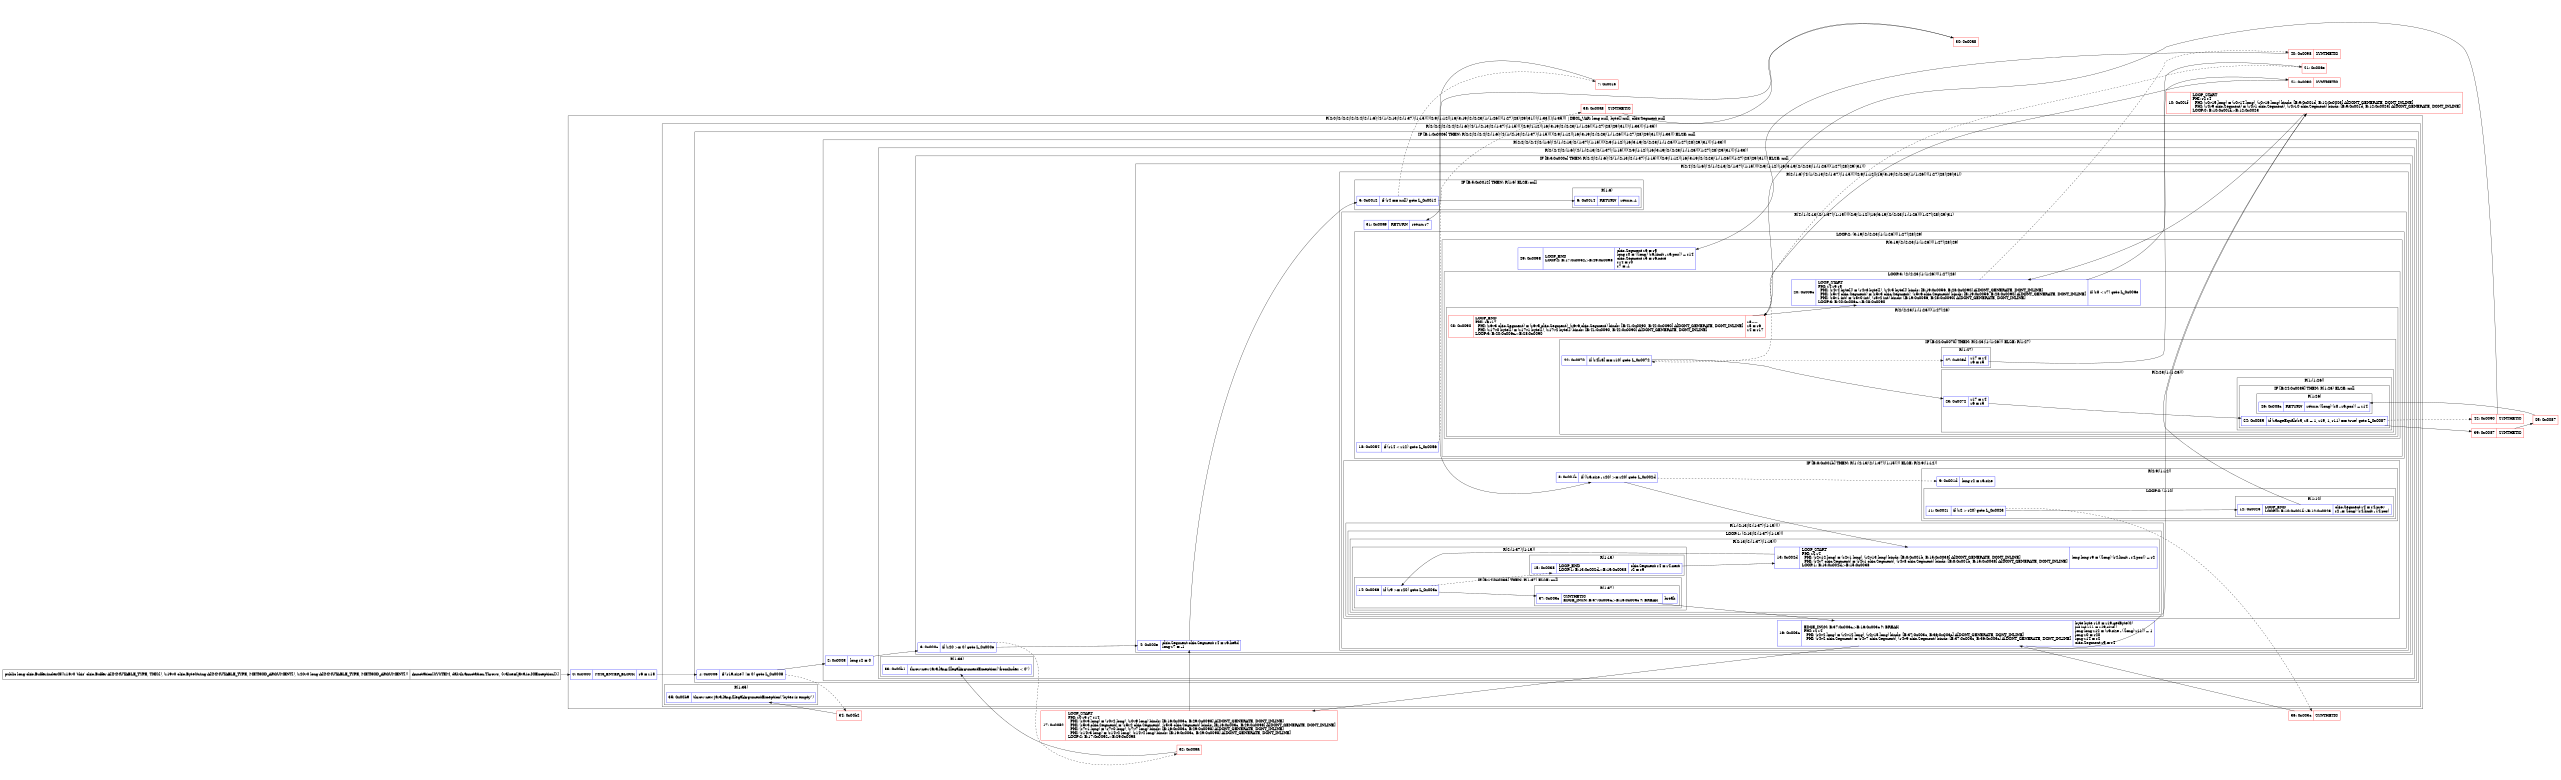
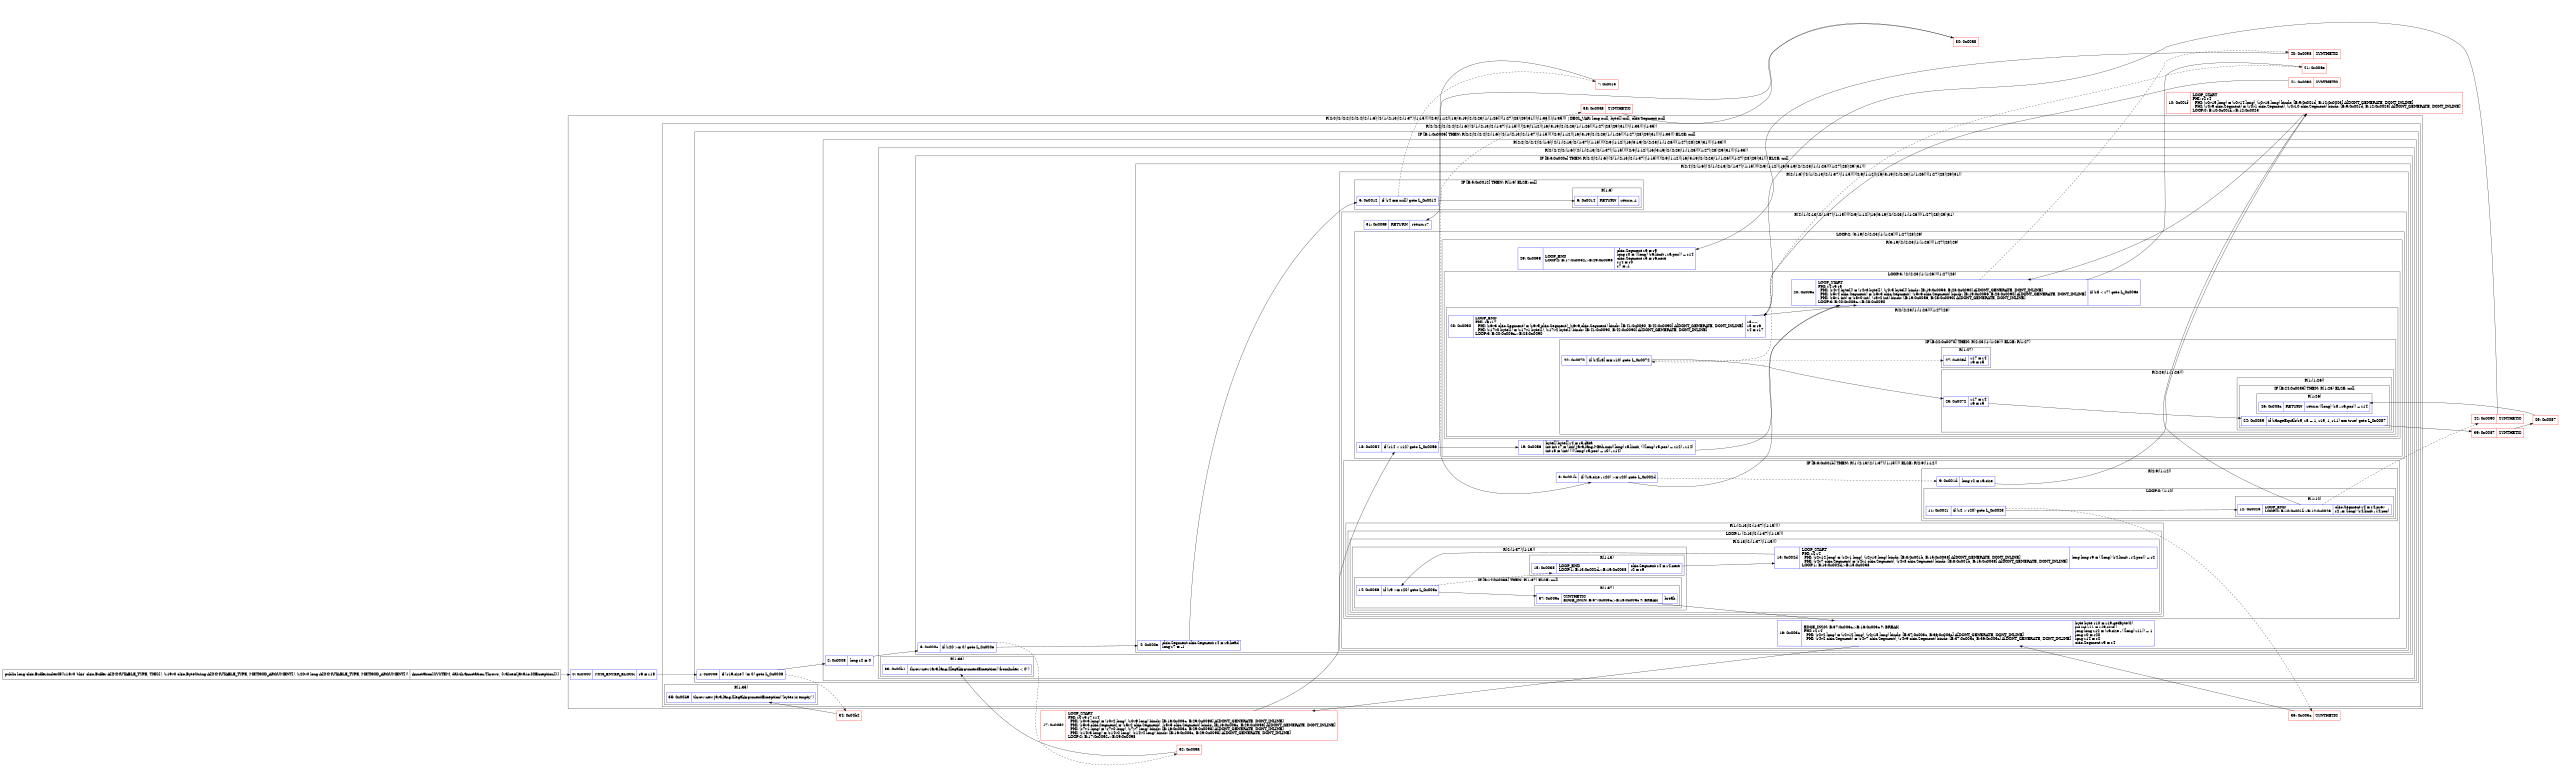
edge "27: 0x008d" -> "41: 0x0090": removed
node "28: 0x0090": color red -> blue
edge "16: 0x003c" -> "10: 0x001f": now "9: 0x001d" -> "10: 0x001f"
edge "24: 0x0085" -> "42: 0x0090": now "12: 0x0023" -> "42: 0x0090"
node "19: 0x0056": added
edge "8: 0x001b" -> "13: 0x002d": now "8: 0x001b" -> "20: 0x006c"
edge "17: 0x0052" -> "4: 0x000e": now "17: 0x0052" -> "18: 0x0054"
